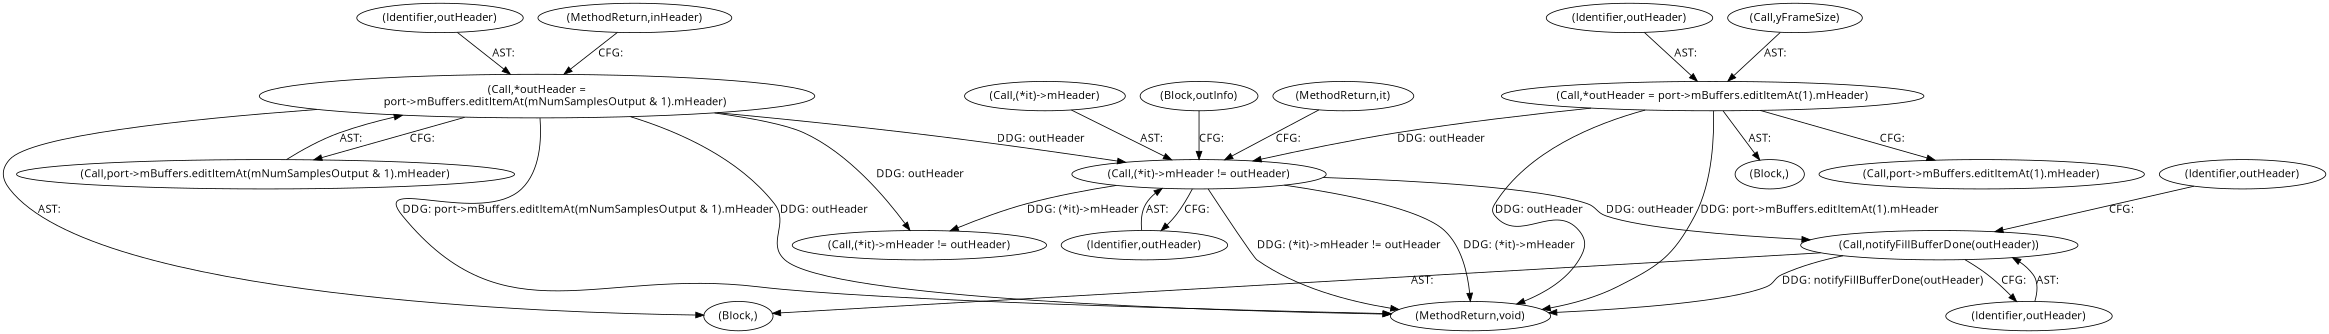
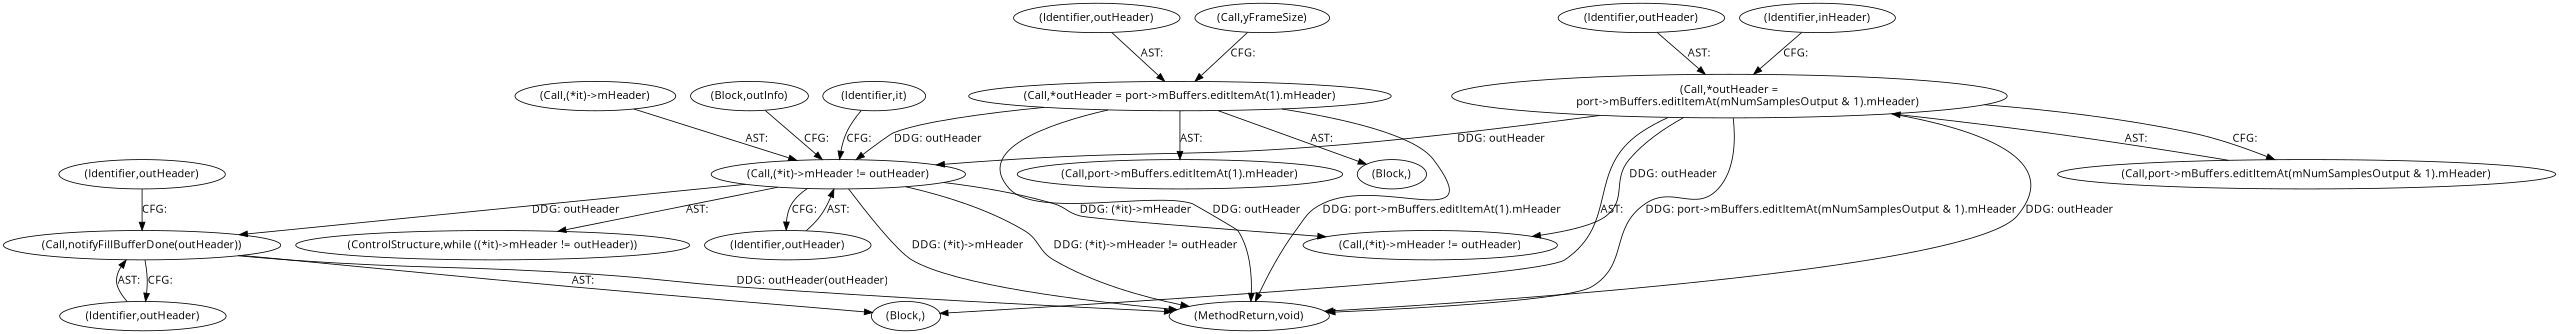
node "(MethodReturn,inHeader)": label "(MethodReturn,inHeader)" -> "(Identifier,inHeader)"
edge "(Call,yFrameSize)" -> "(Call,*outHeader = port->mBuffers.editItemAt(1).mHeader)": label "AST: " -> "CFG: "
node "(MethodReturn,it)": label "(MethodReturn,it)" -> "(Identifier,it)"
edge "(Call,*outHeader = port->mBuffers.editItemAt(1).mHeader)" -> "(Call,port->mBuffers.editItemAt(1).mHeader)": label "CFG: " -> "AST: "
node "(ControlStructure,while ((*it)->mHeader != outHeader))": added
edge "(Call,notifyFillBufferDone(outHeader))" -> "(MethodReturn,void)": label "DDG: notifyFillBufferDone(outHeader)" -> "DDG: outHeader(outHeader)"
